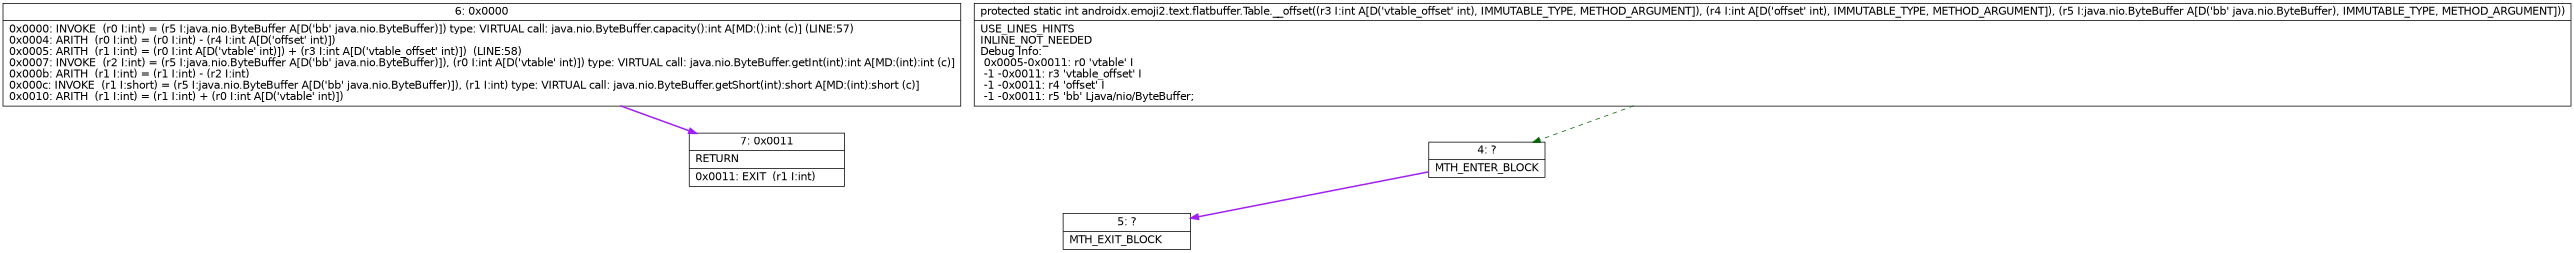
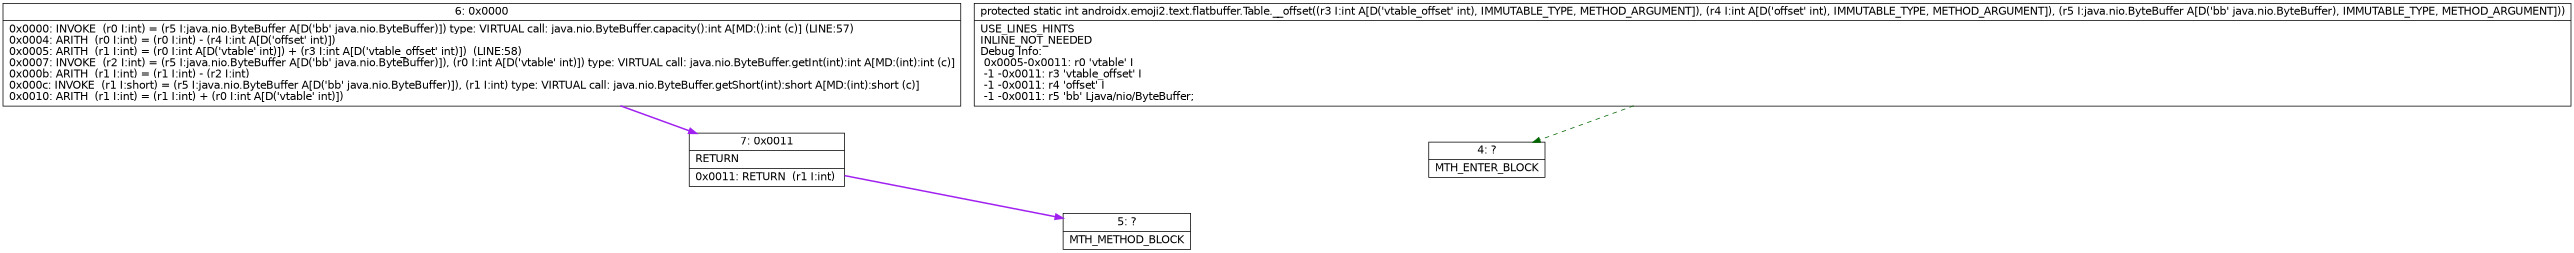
node "7: 0x0011": text "0x0011: EXIT  (r1 I:int)" -> "0x0011: RETURN  (r1 I:int)"
edge "4: ?" -> "5: ?": now "7: 0x0011" -> "5: ?"
node "5: ?": text "MTH_EXIT_BLOCK" -> "MTH_METHOD_BLOCK"
